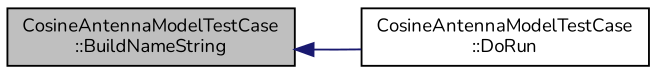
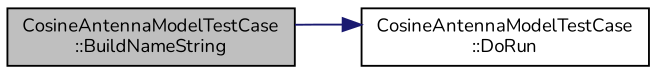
edge "CosineAntennaModelTestCase ::DoRun" -> "CosineAntennaModelTestCase ::BuildNameString": reversed
